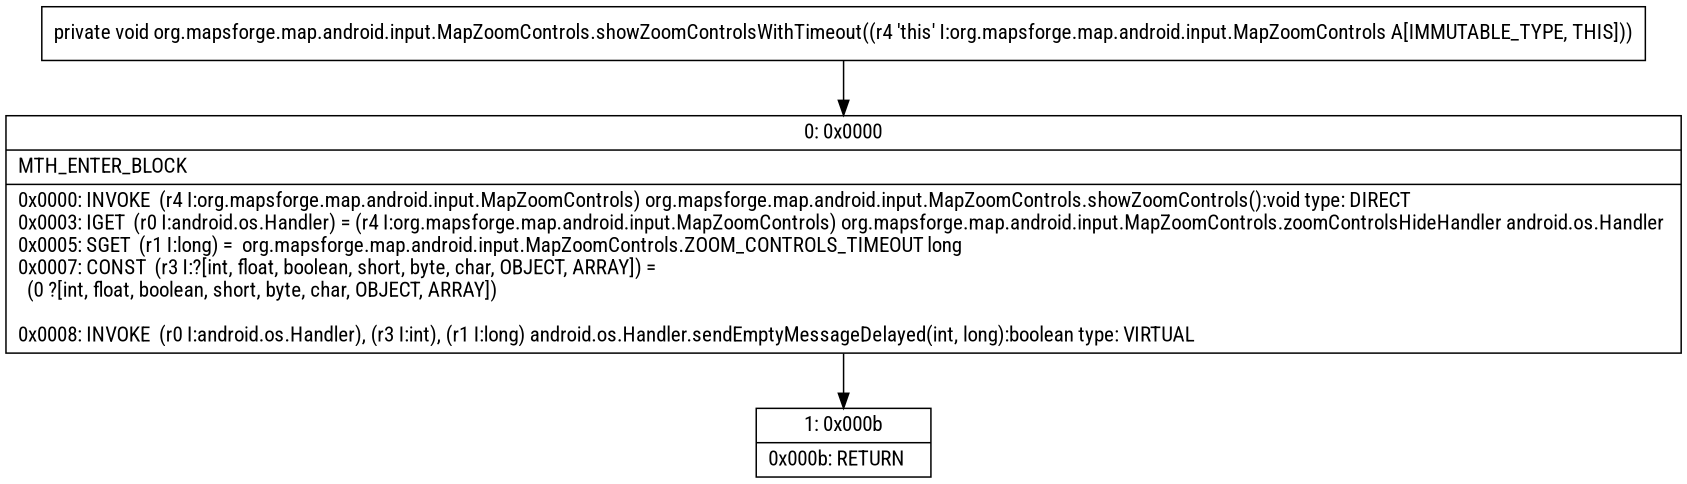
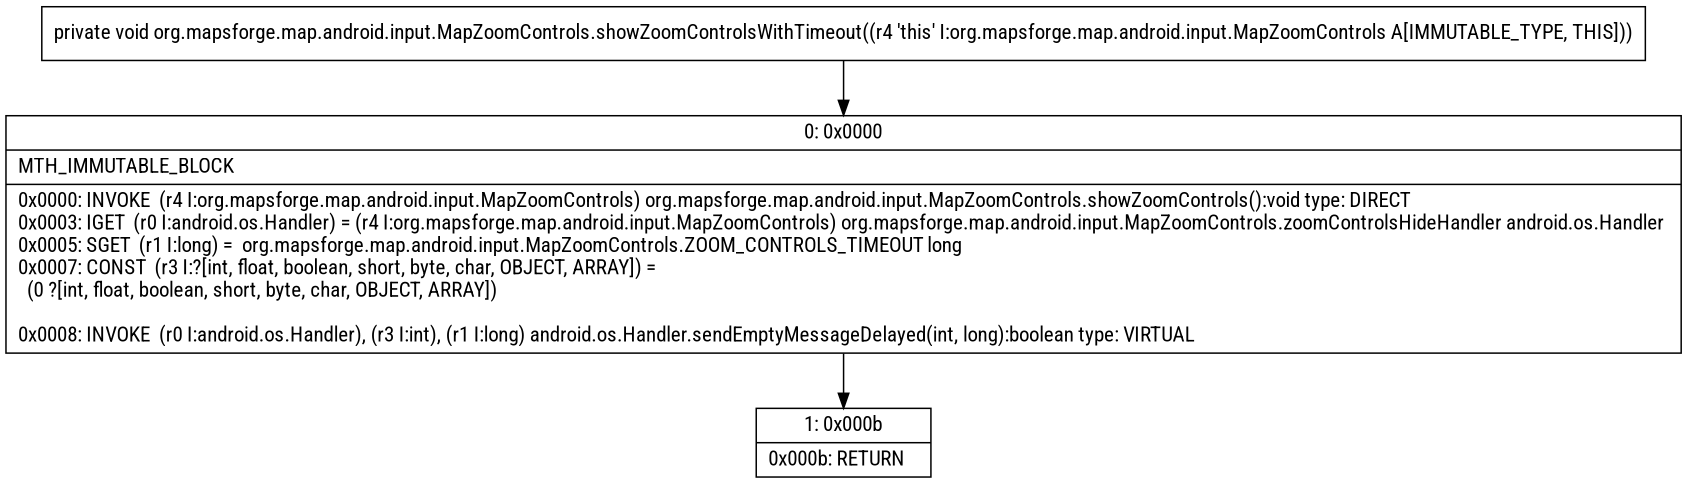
node "0: 0x0000": text "MTH_ENTER_BLOCK" -> "MTH_IMMUTABLE_BLOCK"
